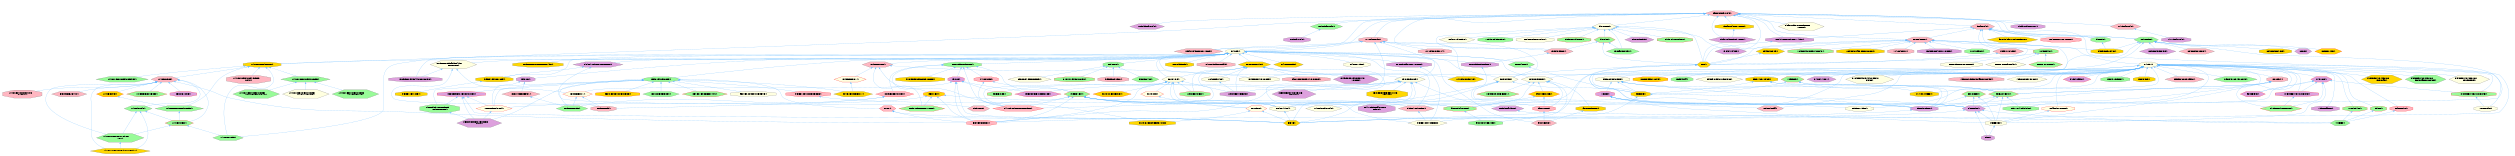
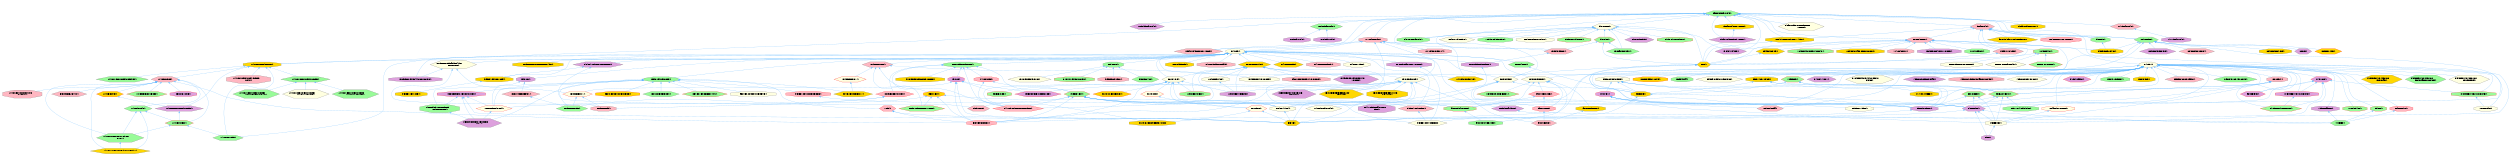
node "GenericPlatformFile.h": fillcolor lightpink -> palegreen
node "PlatformFileCommon.h": fillcolor plum -> gold
node "MacPlatformFile.h": added
node "FileManagerGeneric.h": added
node "LocalTimestampDirectoryVisitor.h": fillcolor plum -> gold
node "BulkDataScopedLock.h": added
node "ChaosDerivedDataReader.h": label "ChaosDerivedDataReader.h" -> "CompressedRichCurve.h"
node "VideoProducerBackBuffer.h": added
node "AnimCurveCompressionCodec _IPixelStreaming.h": label "AnimCurveCompressionCodec _IPixelStreaming.h" -> "AnimCurveCompressionCodec _UniformlySampled.h"
node "TextureRenderTarget2DArray Resource.h": added
node "TextureRenderTargetVolume Resource.h": label "TextureRenderTargetVolume Resource.h" -> "TextureRenderTargetVolume SkelImport.h"
node "GroomResources.h": fillcolor gold -> lightpink
node "Wrapper.h": label "Wrapper.h" -> "SListView.h"
node "AnimBoneCompressionCodec.h": fillcolor palegreen -> plum
node "DArray.h": label "DArray.h" -> "Model.h"
node "SSkinWeightProfileImport Options.h": label "SSkinWeightProfileImport Options.h" -> "SSkinWeightProfileImport Slate.h"
edge "UnrealEd.h" -> "UnrealEdMisc.h": now "UnrealEd.h" -> "IWidgetReflector.h"
node "HierarchicalStaticMeshScene Dialog.h": label "HierarchicalStaticMeshScene Dialog.h" -> "HierarchicalStaticMeshScene Proxy.h"
node "AnimCompress_RemoveLinear Keys.h": label "AnimCompress_RemoveLinear Keys.h" -> "AnimCompress_RemoveLinear DArray.h"
